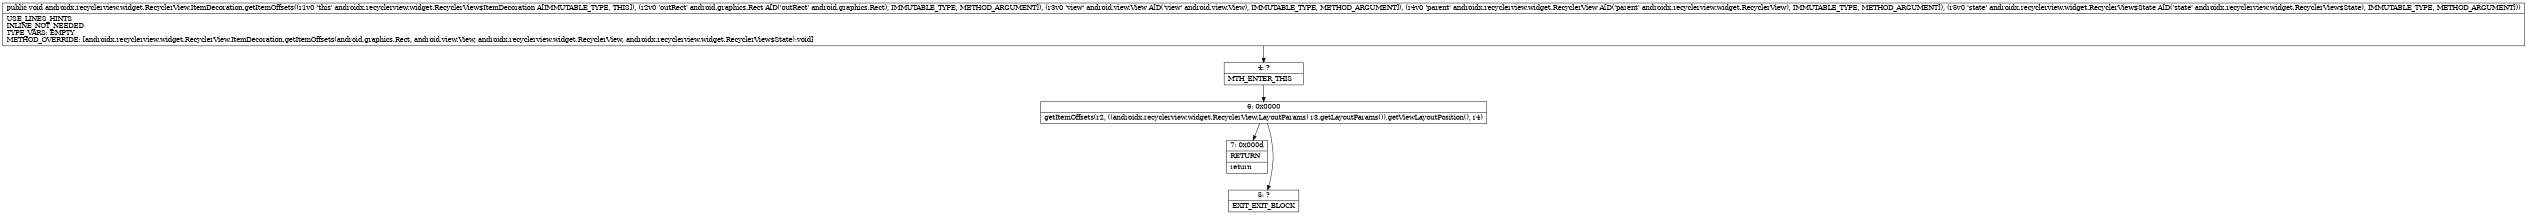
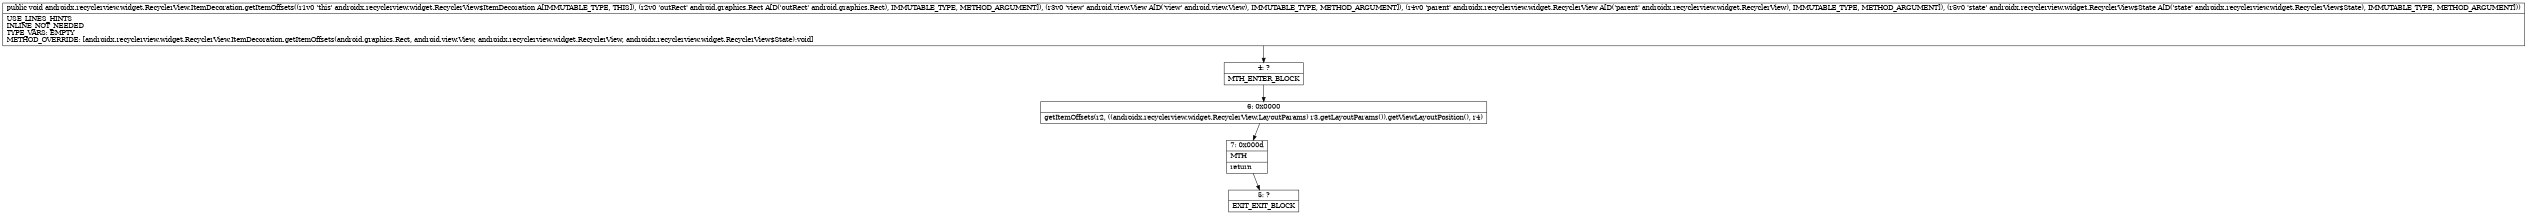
node "4: ?": text "MTH_ENTER_THIS" -> "MTH_ENTER_BLOCK"
edge "6: 0x0000" -> "5: ?": now "7: 0x000d" -> "5: ?"
node "7: 0x000d": text "RETURN" -> "MTH"
